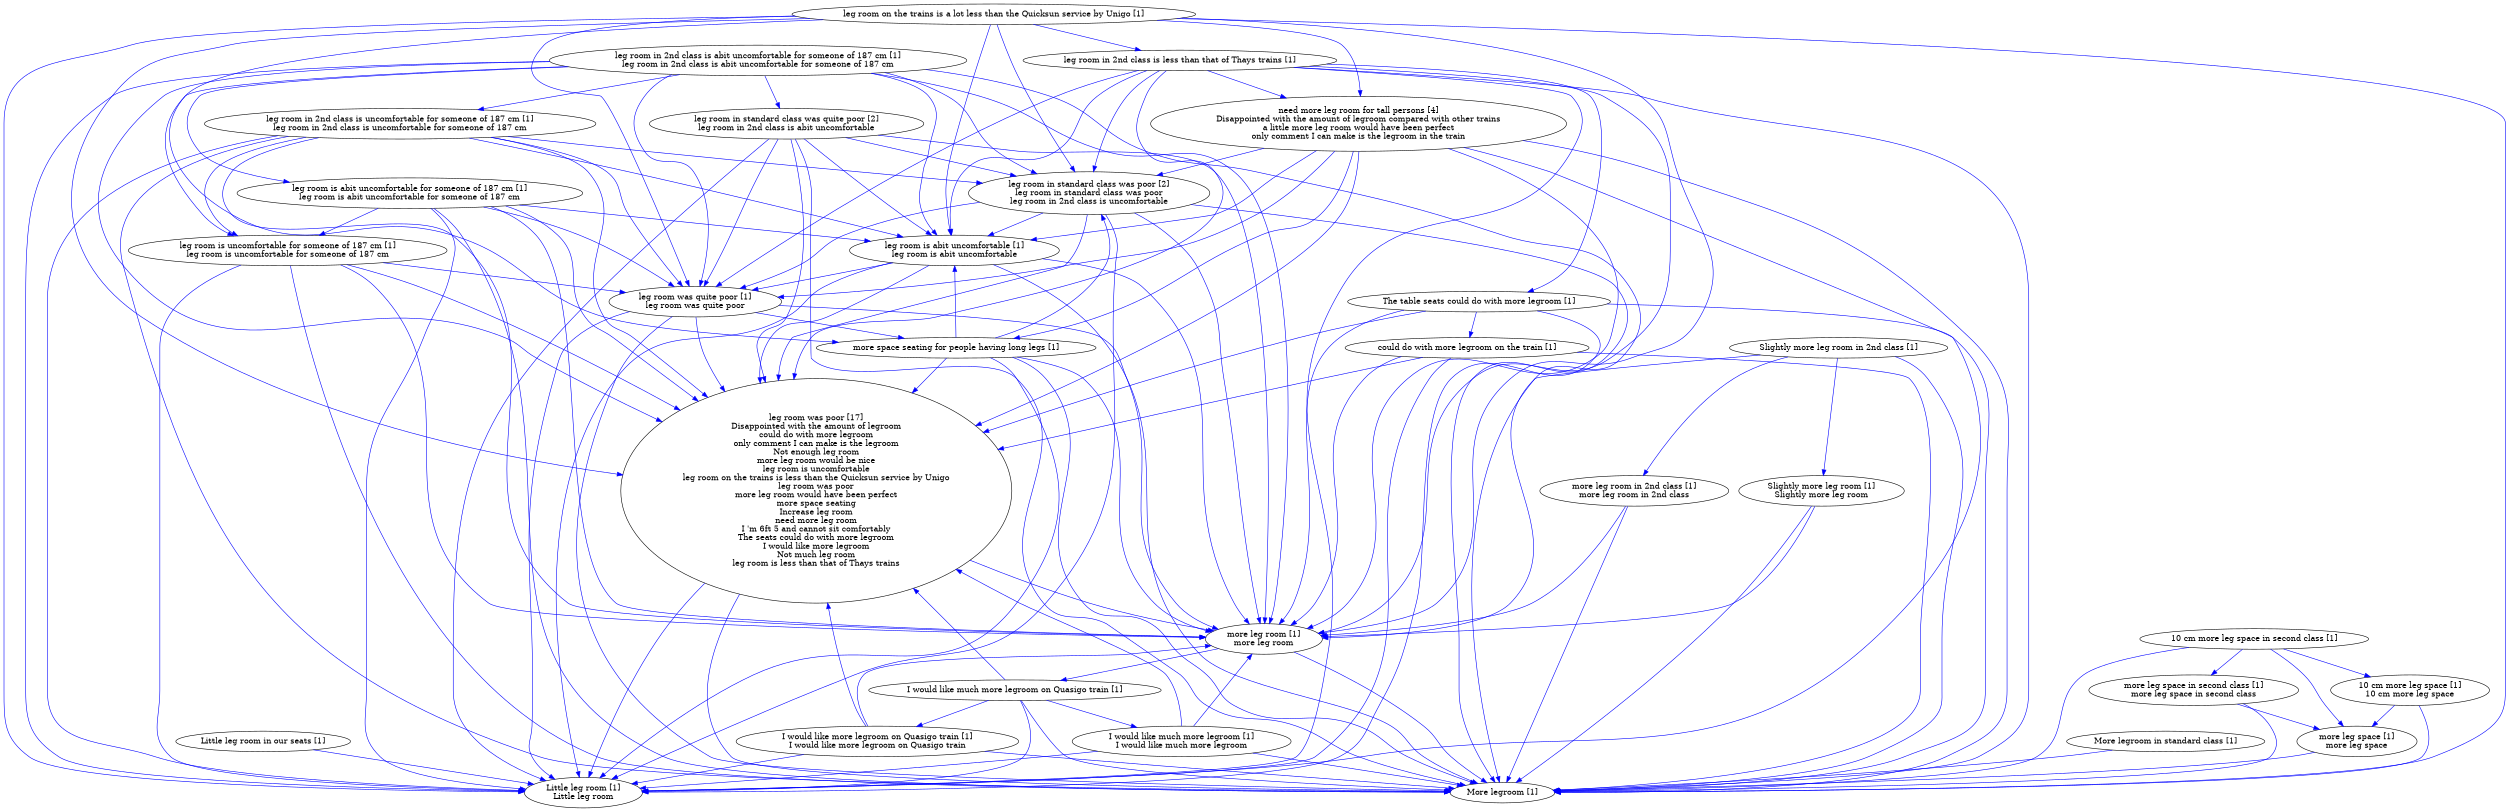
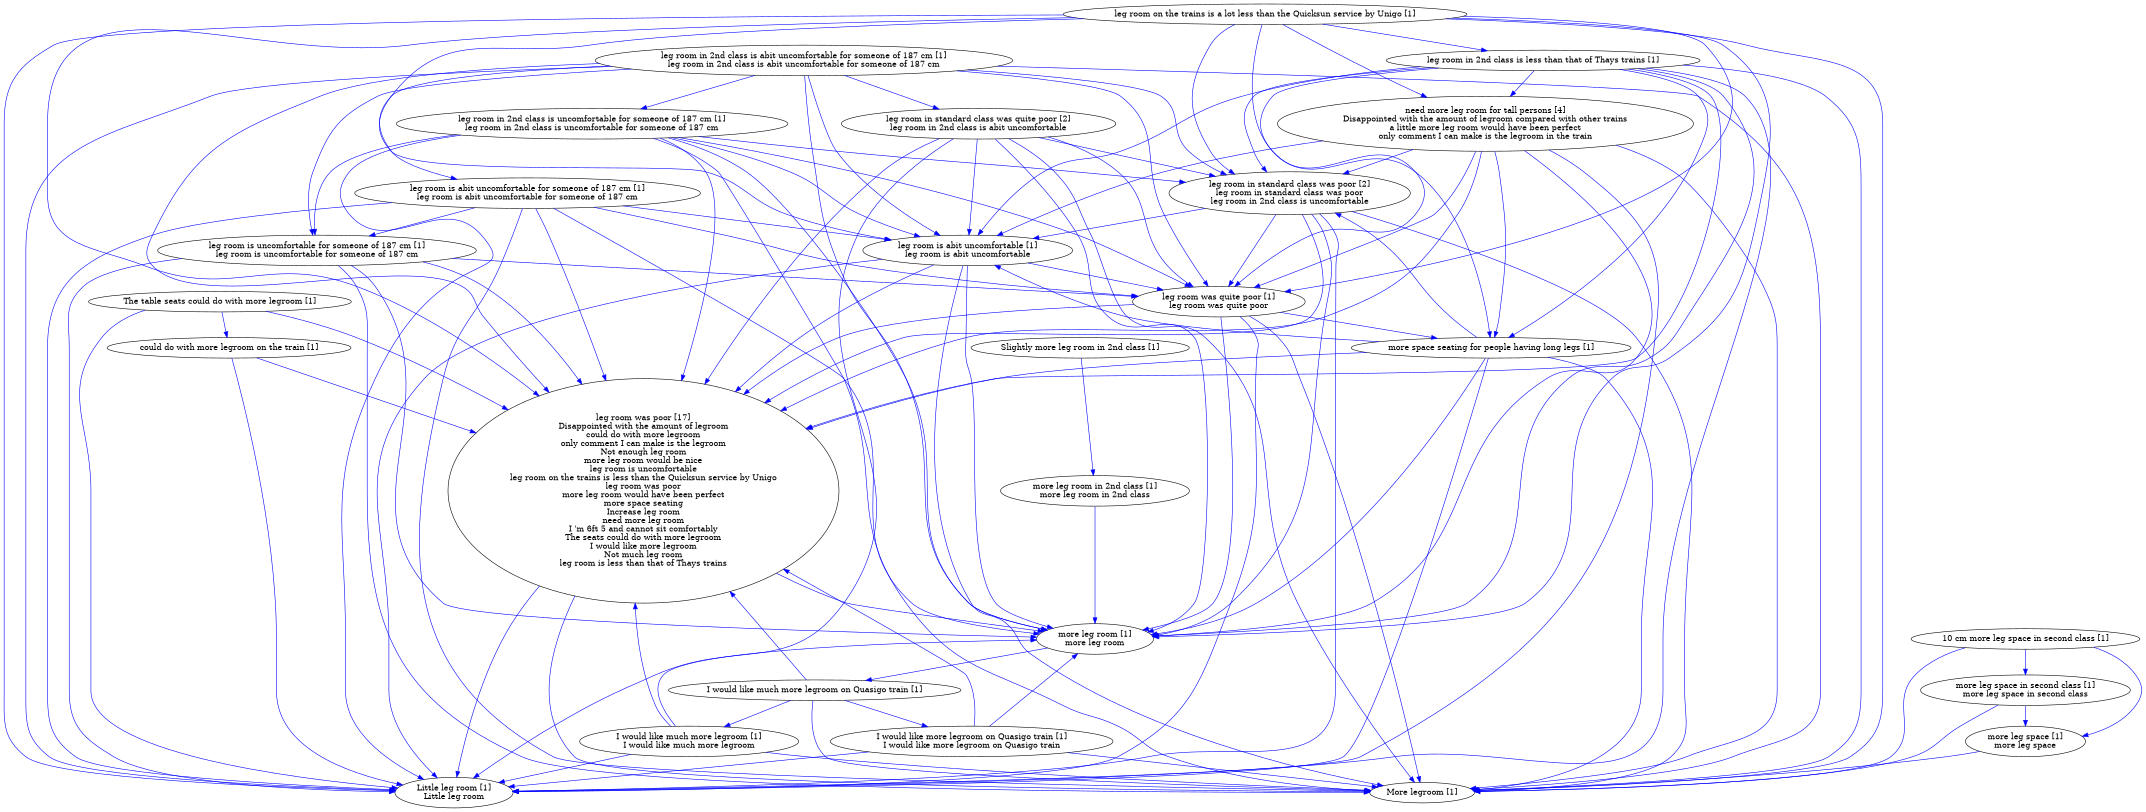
edge "leg room in 2nd class is less than that of Thays trains [1]" -> "The table seats could do with more legroom [1]": now "leg room in 2nd class is less than that of Thays trains [1]" -> "more space seating for people having long legs [1]"
edge "The table seats could do with more legroom [1]" -> "more leg room [1] more leg room": removed
edge "Slightly more leg room in 2nd class [1]" -> "more leg room [1] more leg room": removed
edge "could do with more legroom on the train [1]" -> "more leg room [1] more leg room": removed
node "Slightly more leg room [1] Slightly more leg room": removed
edge "could do with more legroom on the train [1]" -> "More legroom [1]": removed
edge "The table seats could do with more legroom [1]" -> "More legroom [1]": removed
edge "more leg room in 2nd class [1] more leg room in 2nd class" -> "More legroom [1]": removed
node "10 cm more leg space [1] 10 cm more leg space": removed
edge "more leg room [1] more leg room" -> "More legroom [1]": removed
edge "Slightly more leg room in 2nd class [1]" -> "More legroom [1]": removed
node "Little leg room in our seats [1]": removed
node "More legroom in standard class [1]": removed
edge "I would like much more legroom on Quasigo train [1]" -> "Little leg room [1] Little leg room": removed
